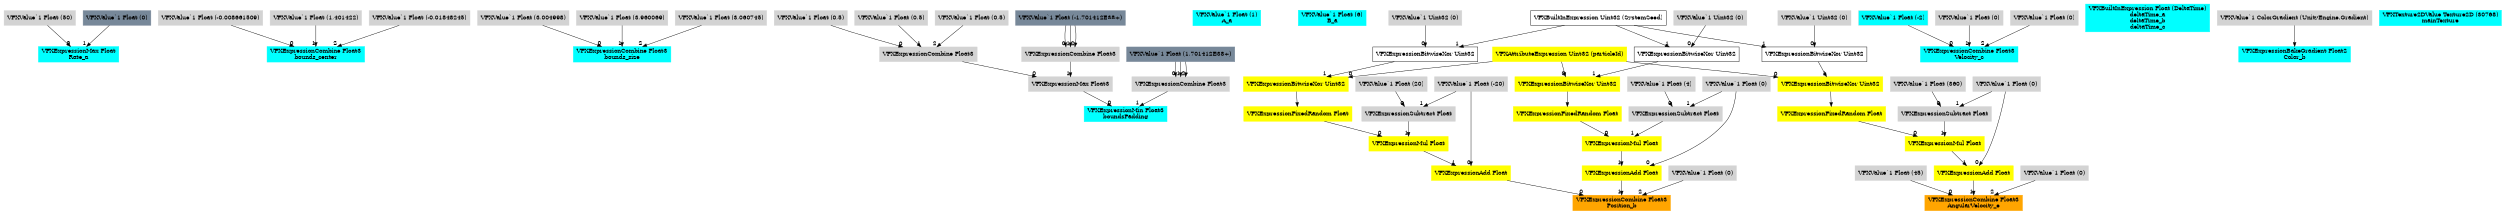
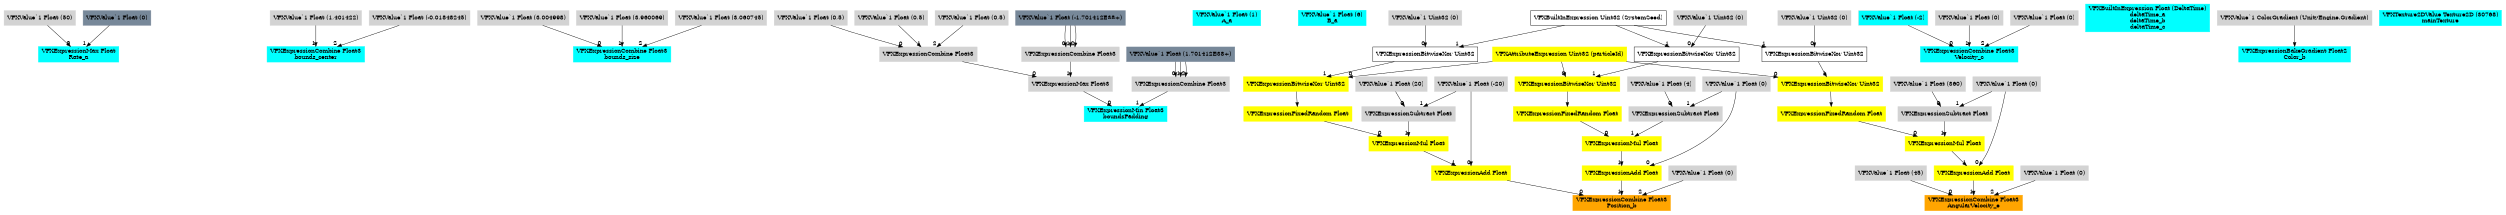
node "VFXValue`1 Float (-0,008661509)": removed
